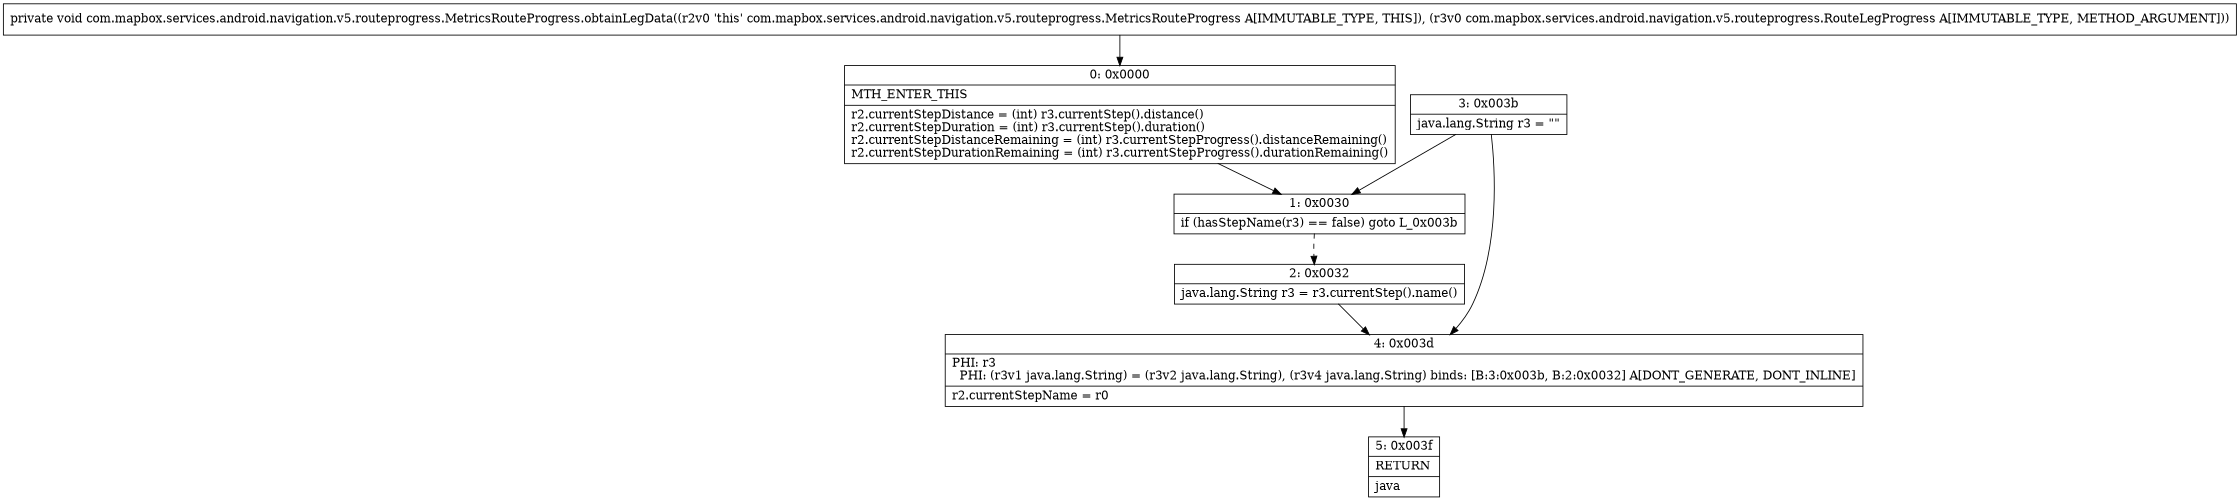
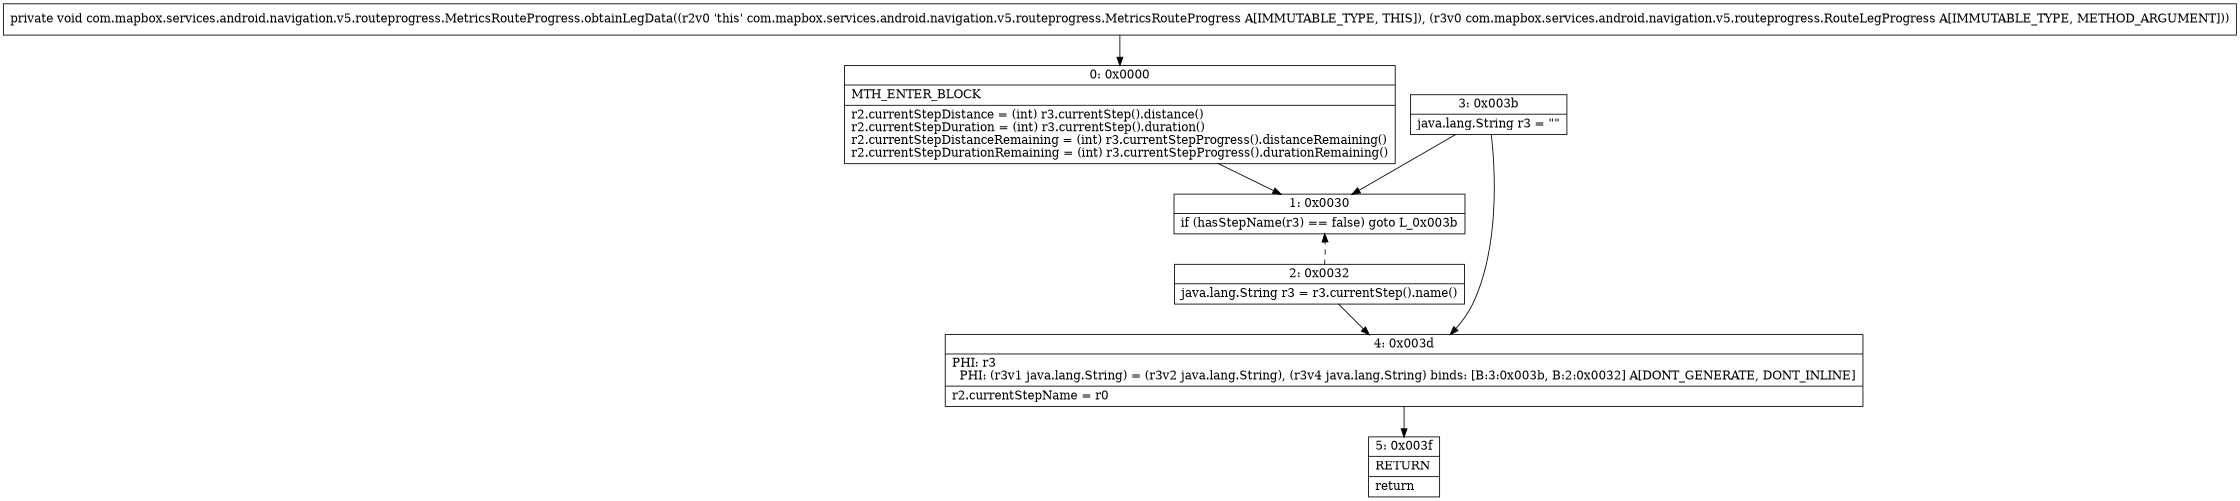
node "0: 0x0000": text "MTH_ENTER_THIS" -> "MTH_ENTER_BLOCK"
edge "1: 0x0030" -> "2: 0x0032": reversed
node "5: 0x003f": text "java" -> "return"
